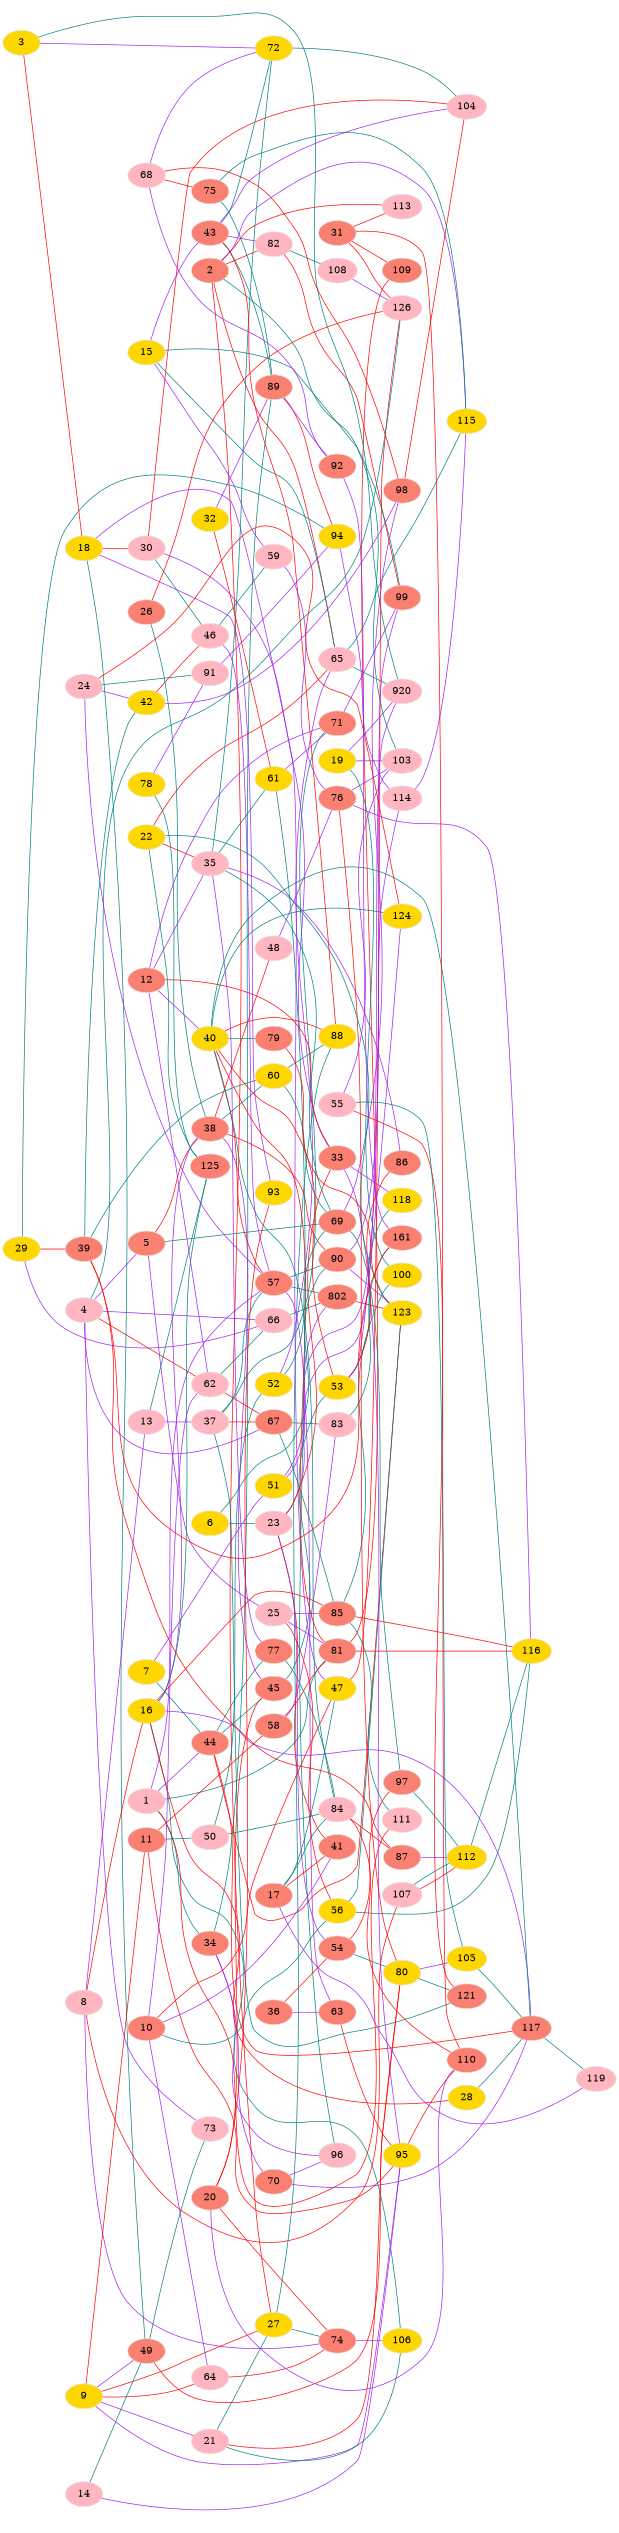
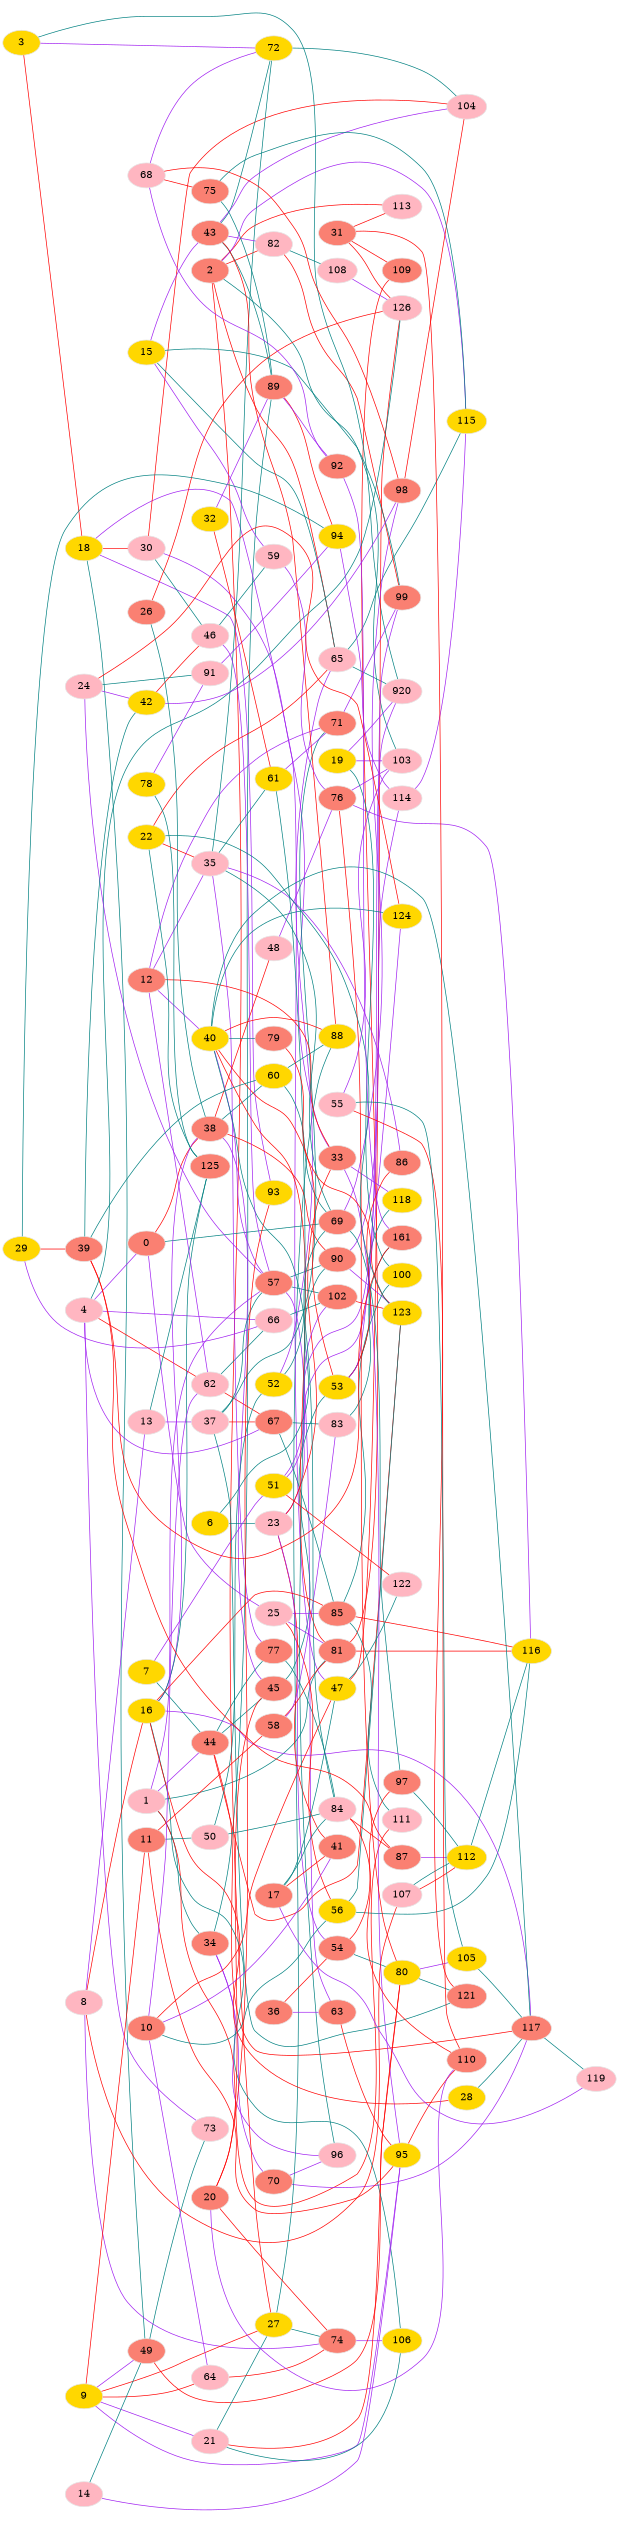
edge "40" -- "57": color red -> purple
node "5": label "5" -> "0"
node "802": label "802" -> "102"
node "122": added
